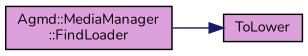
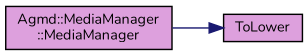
node "Agmd::MediaManager ::FindLoader": label "Agmd::MediaManager ::FindLoader" -> "Agmd::MediaManager ::MediaManager"
